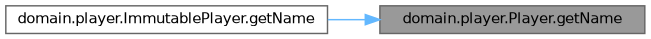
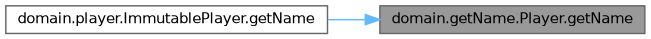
node "domain.player.Player.getName": label "domain.player.Player.getName" -> "domain.getName.Player.getName"
